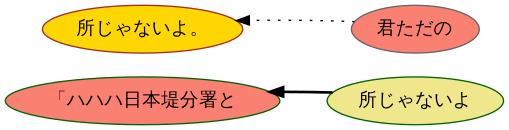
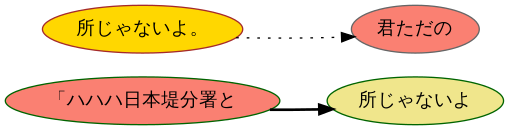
edge "君ただの" -> "所じゃないよ。": reversed
edge "所じゃないよ" -> "「ハハハ日本堤分署と": reversed
